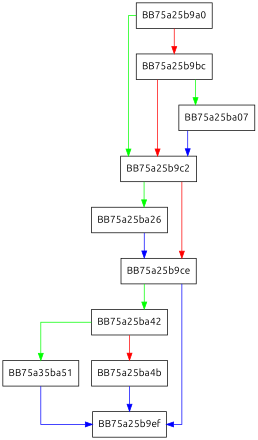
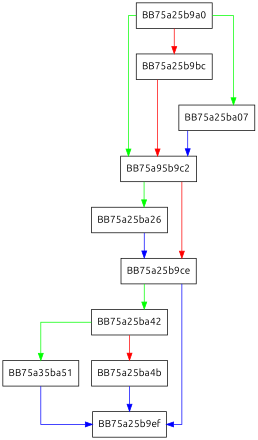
edge "BB75a25b9bc" -> "BB75a25ba07": now "BB75a25b9a0" -> "BB75a25ba07"
node "BB75a25b9c2": label "BB75a25b9c2" -> "BB75a95b9c2"
